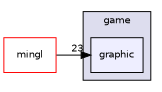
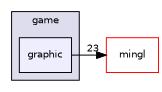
edge "mingl" -> "graphic": reversed
